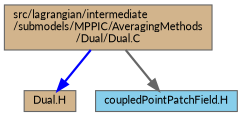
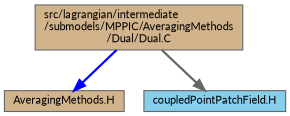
node "Dual.H": label "Dual.H" -> "AveragingMethods.H"
